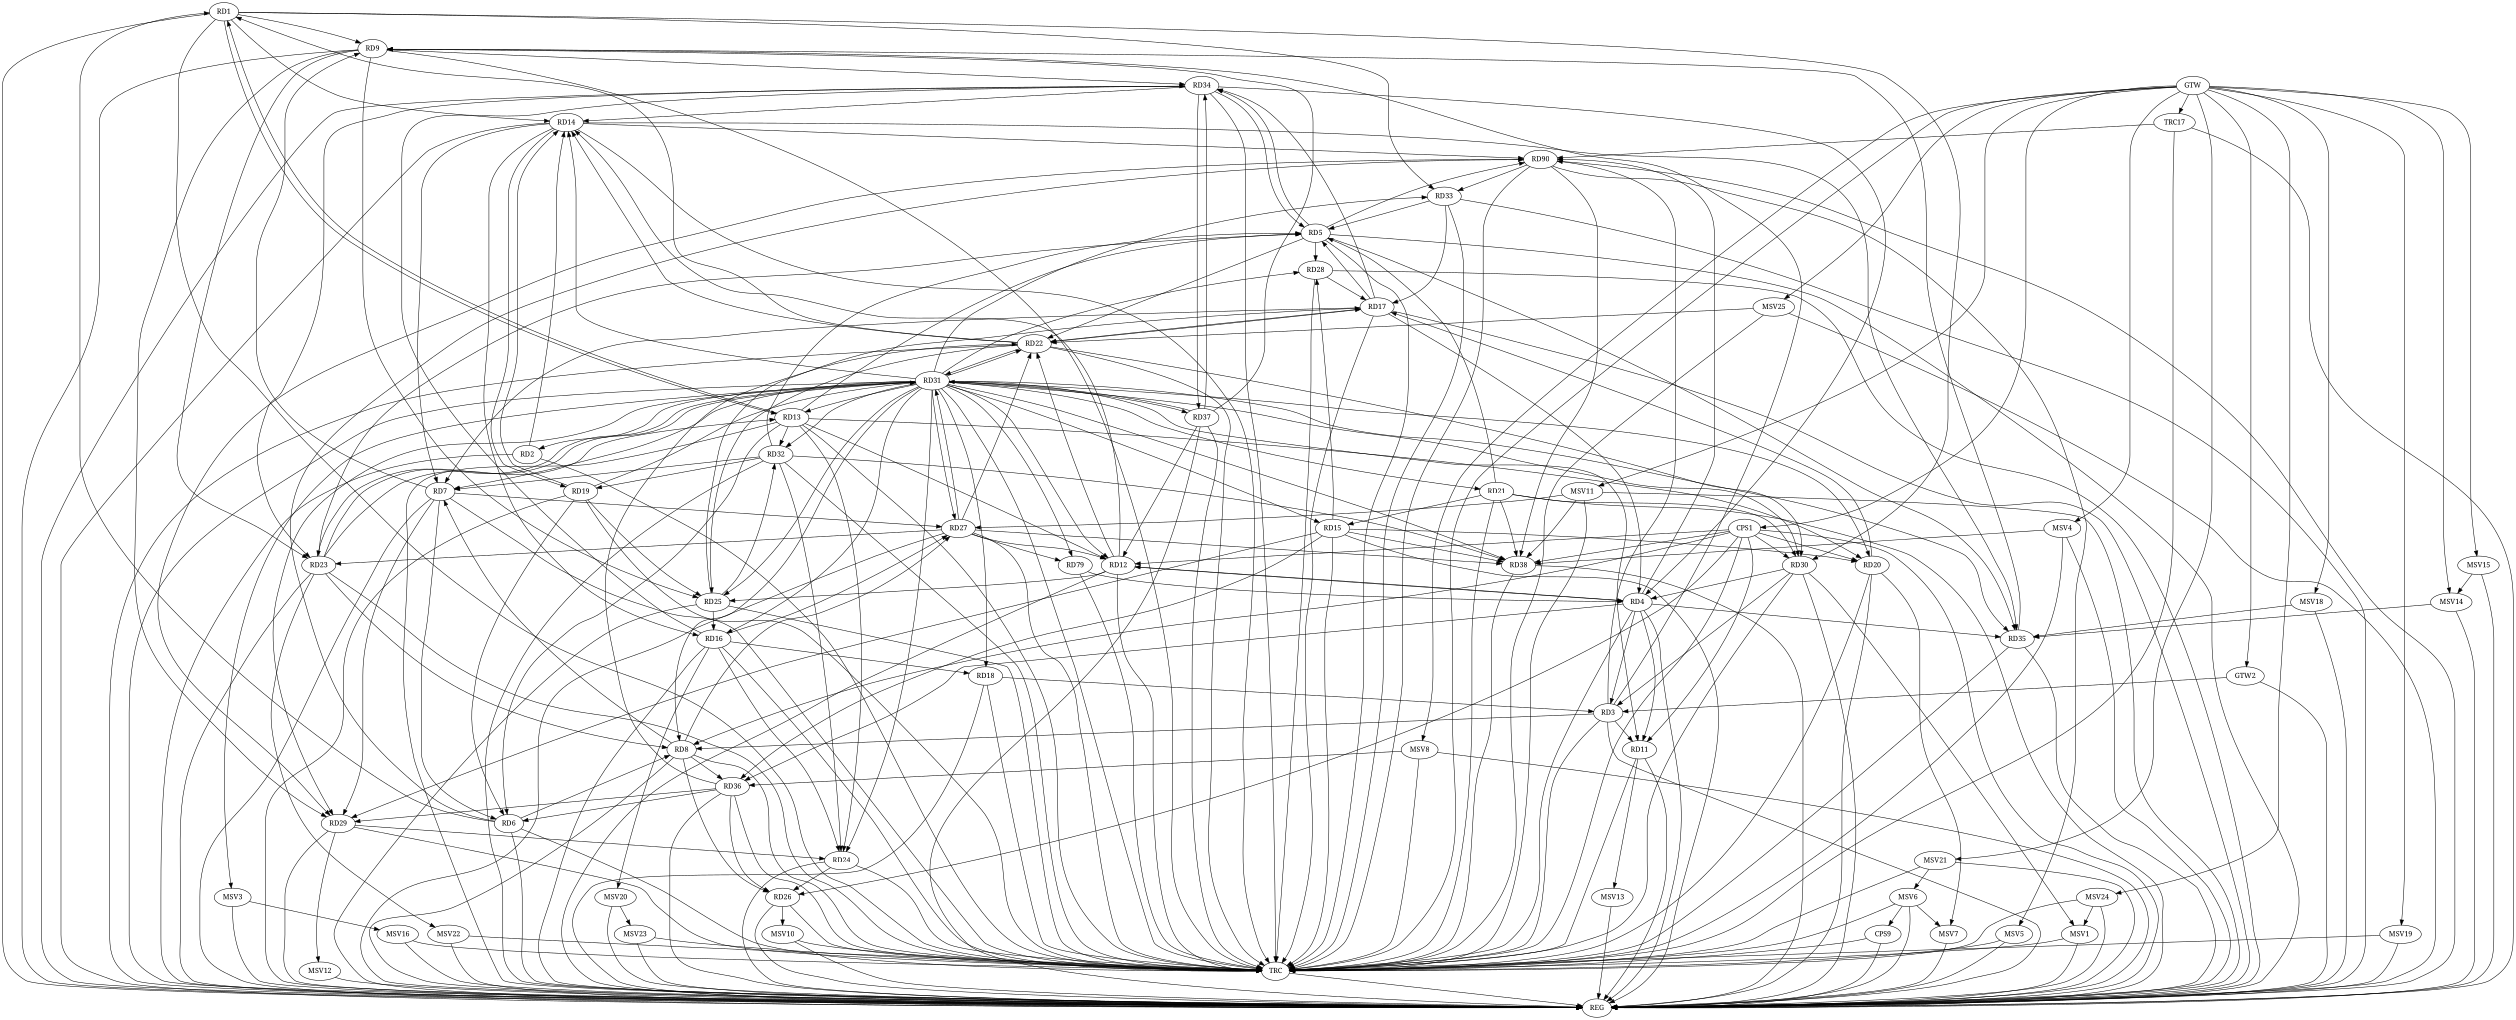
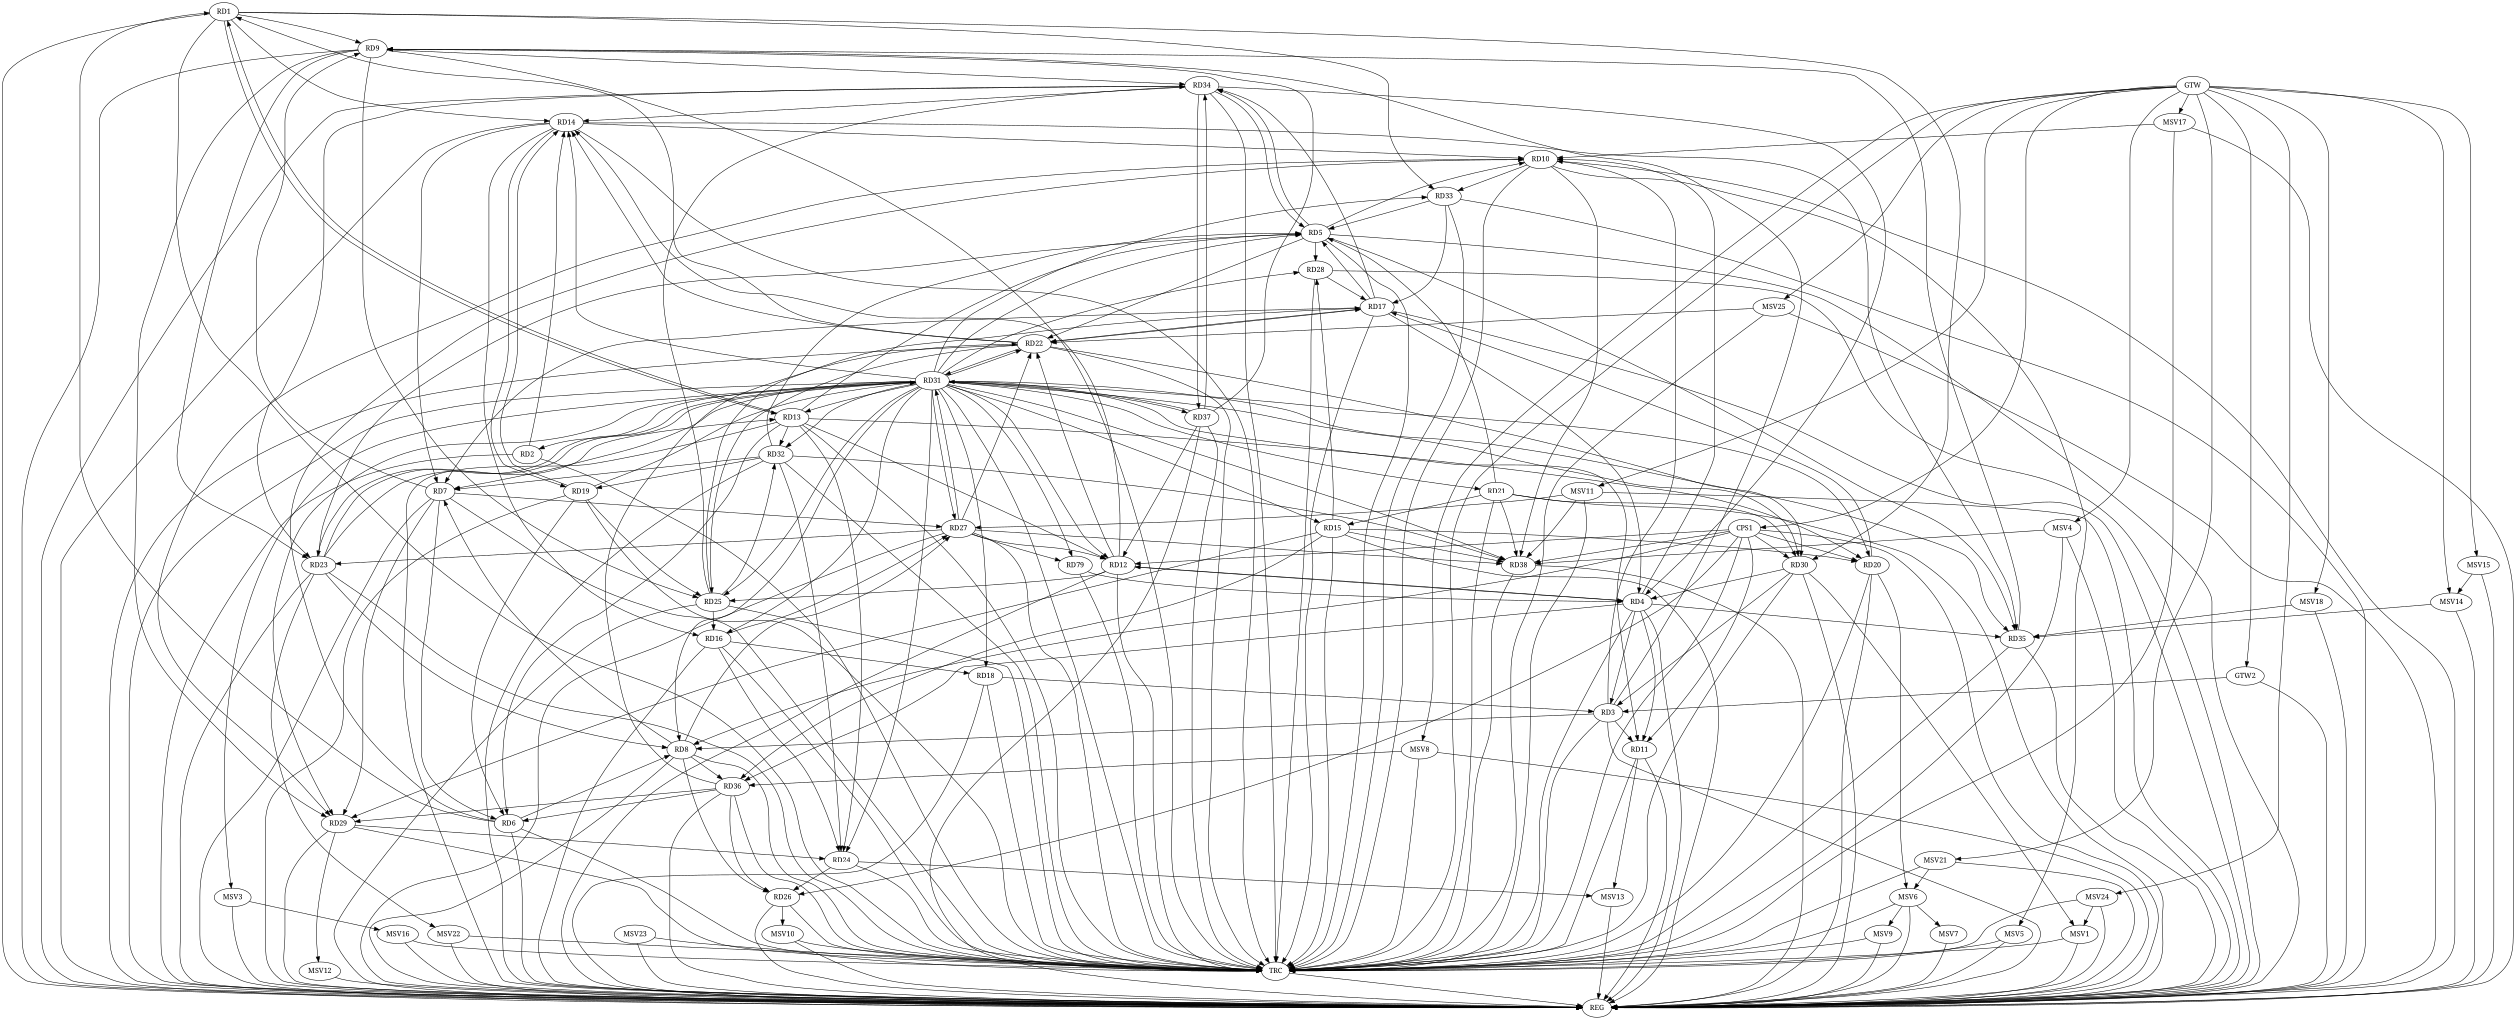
edge "RD16" -> "RD34": now "RD25" -> "RD34"
node "TRC17": label "TRC17" -> "MSV17"
node "RD90": label "RD90" -> "RD10"
edge "RD31" -> "RD5": added
edge "RD20" -> "MSV7": now "RD20" -> "MSV6"
node "MSV20": removed
node "CPS9": label "CPS9" -> "MSV9"
node "MSV19": removed
edge "RD24" -> "REG": now "RD24" -> "MSV13"
